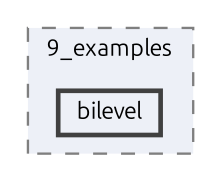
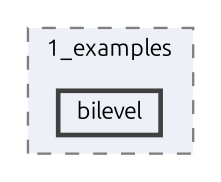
cluster "9_examples": label "9_examples" -> "1_examples"
